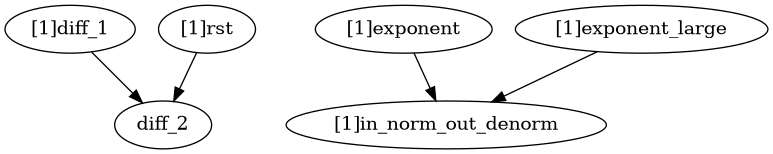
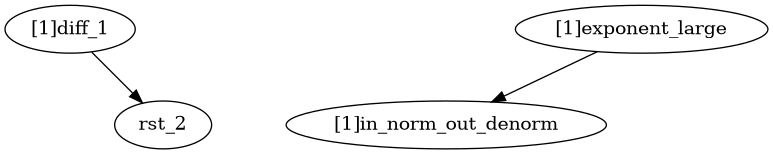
node "[1]rst": removed
node "[1]exponent": removed
node "diff_2": label "diff_2" -> "rst_2"
